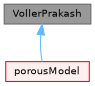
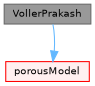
edge "porousModel" -> "VollerPrakash": reversed
